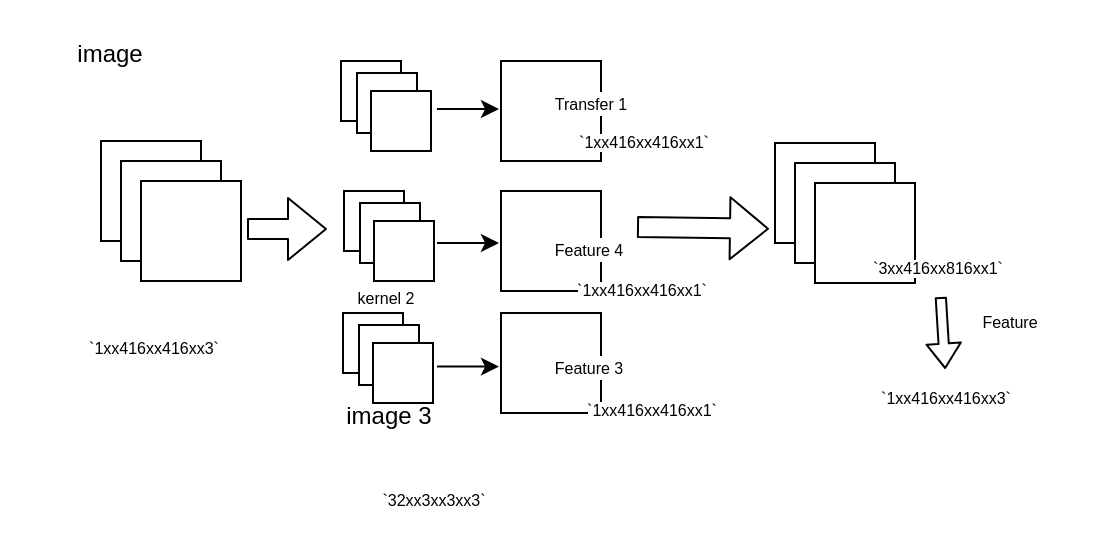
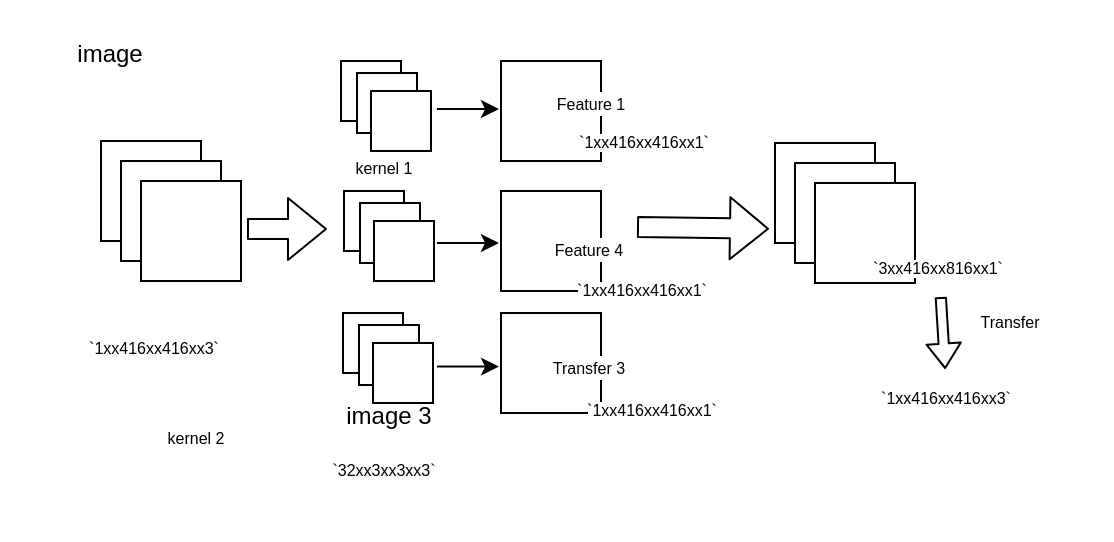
node "Transfer 1": label "Transfer 1" -> "Feature 1"
node "kernel 1": added
node "kernel 2": moved (387, 297) -> (197, 437)
node "Feature": label "Feature" -> "Transfer"
node "Feature 3": label "Feature 3" -> "Transfer 3"
node "`32xx3xx3xx3`": moved (434, 500) -> (384, 470)
